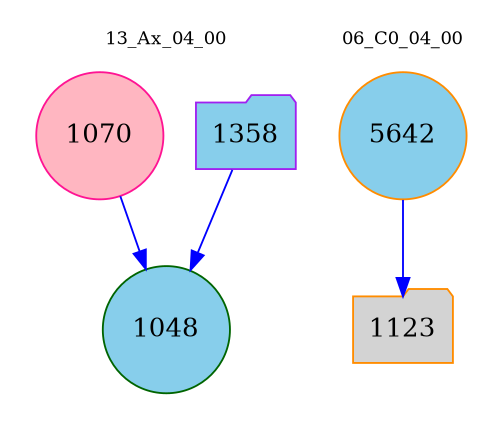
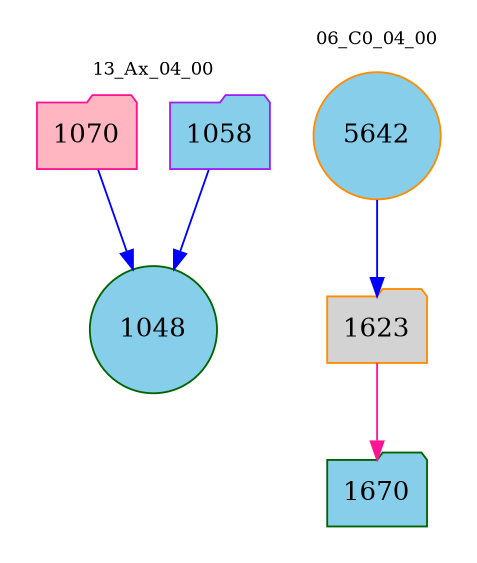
node "1070": shape circle -> folder
node "1358": label "1358" -> "1058"
node "1123": label "1123" -> "1623"
node "1670": added
